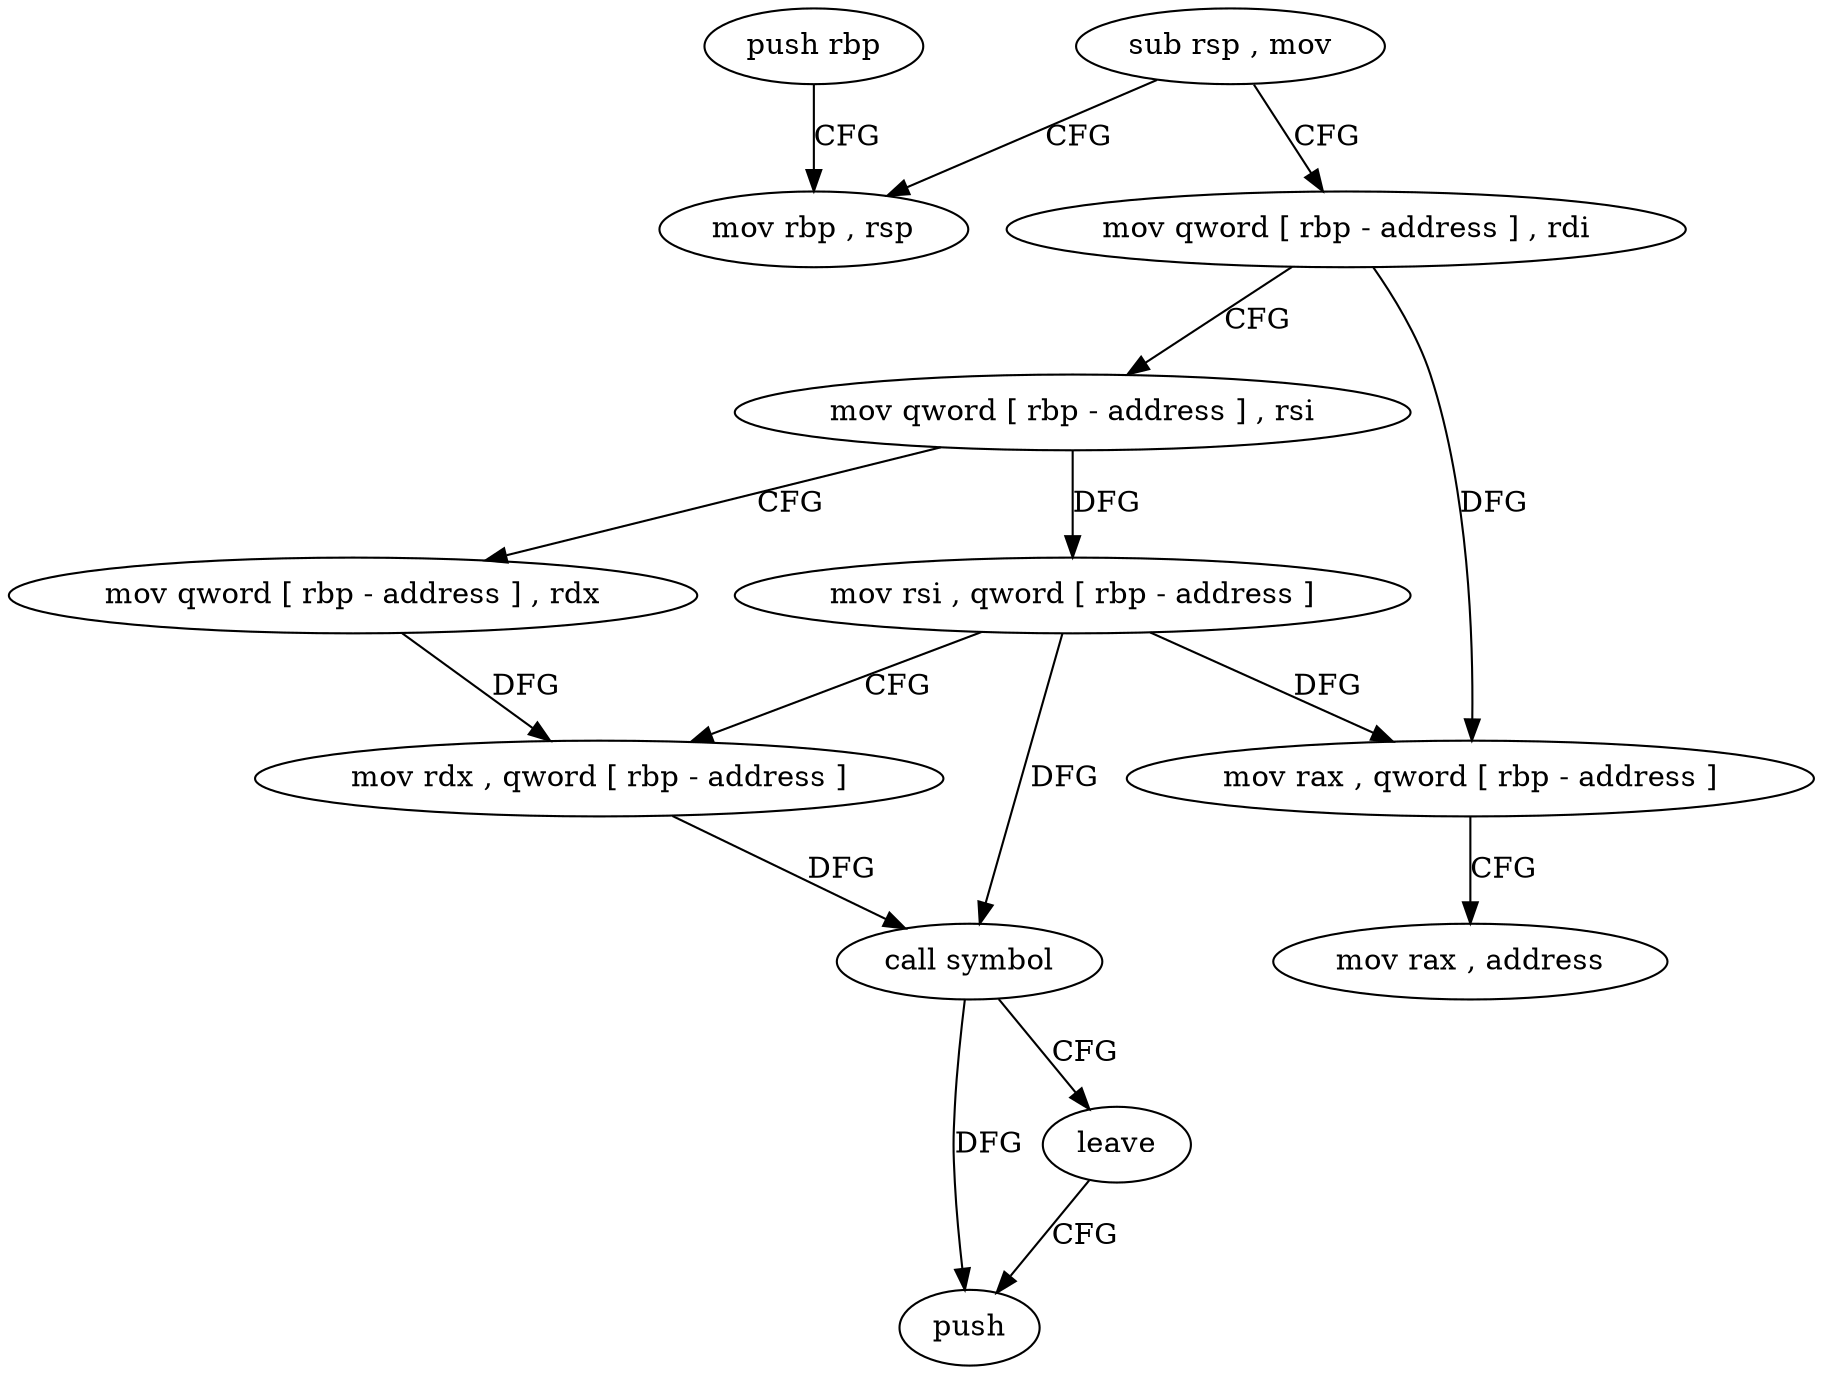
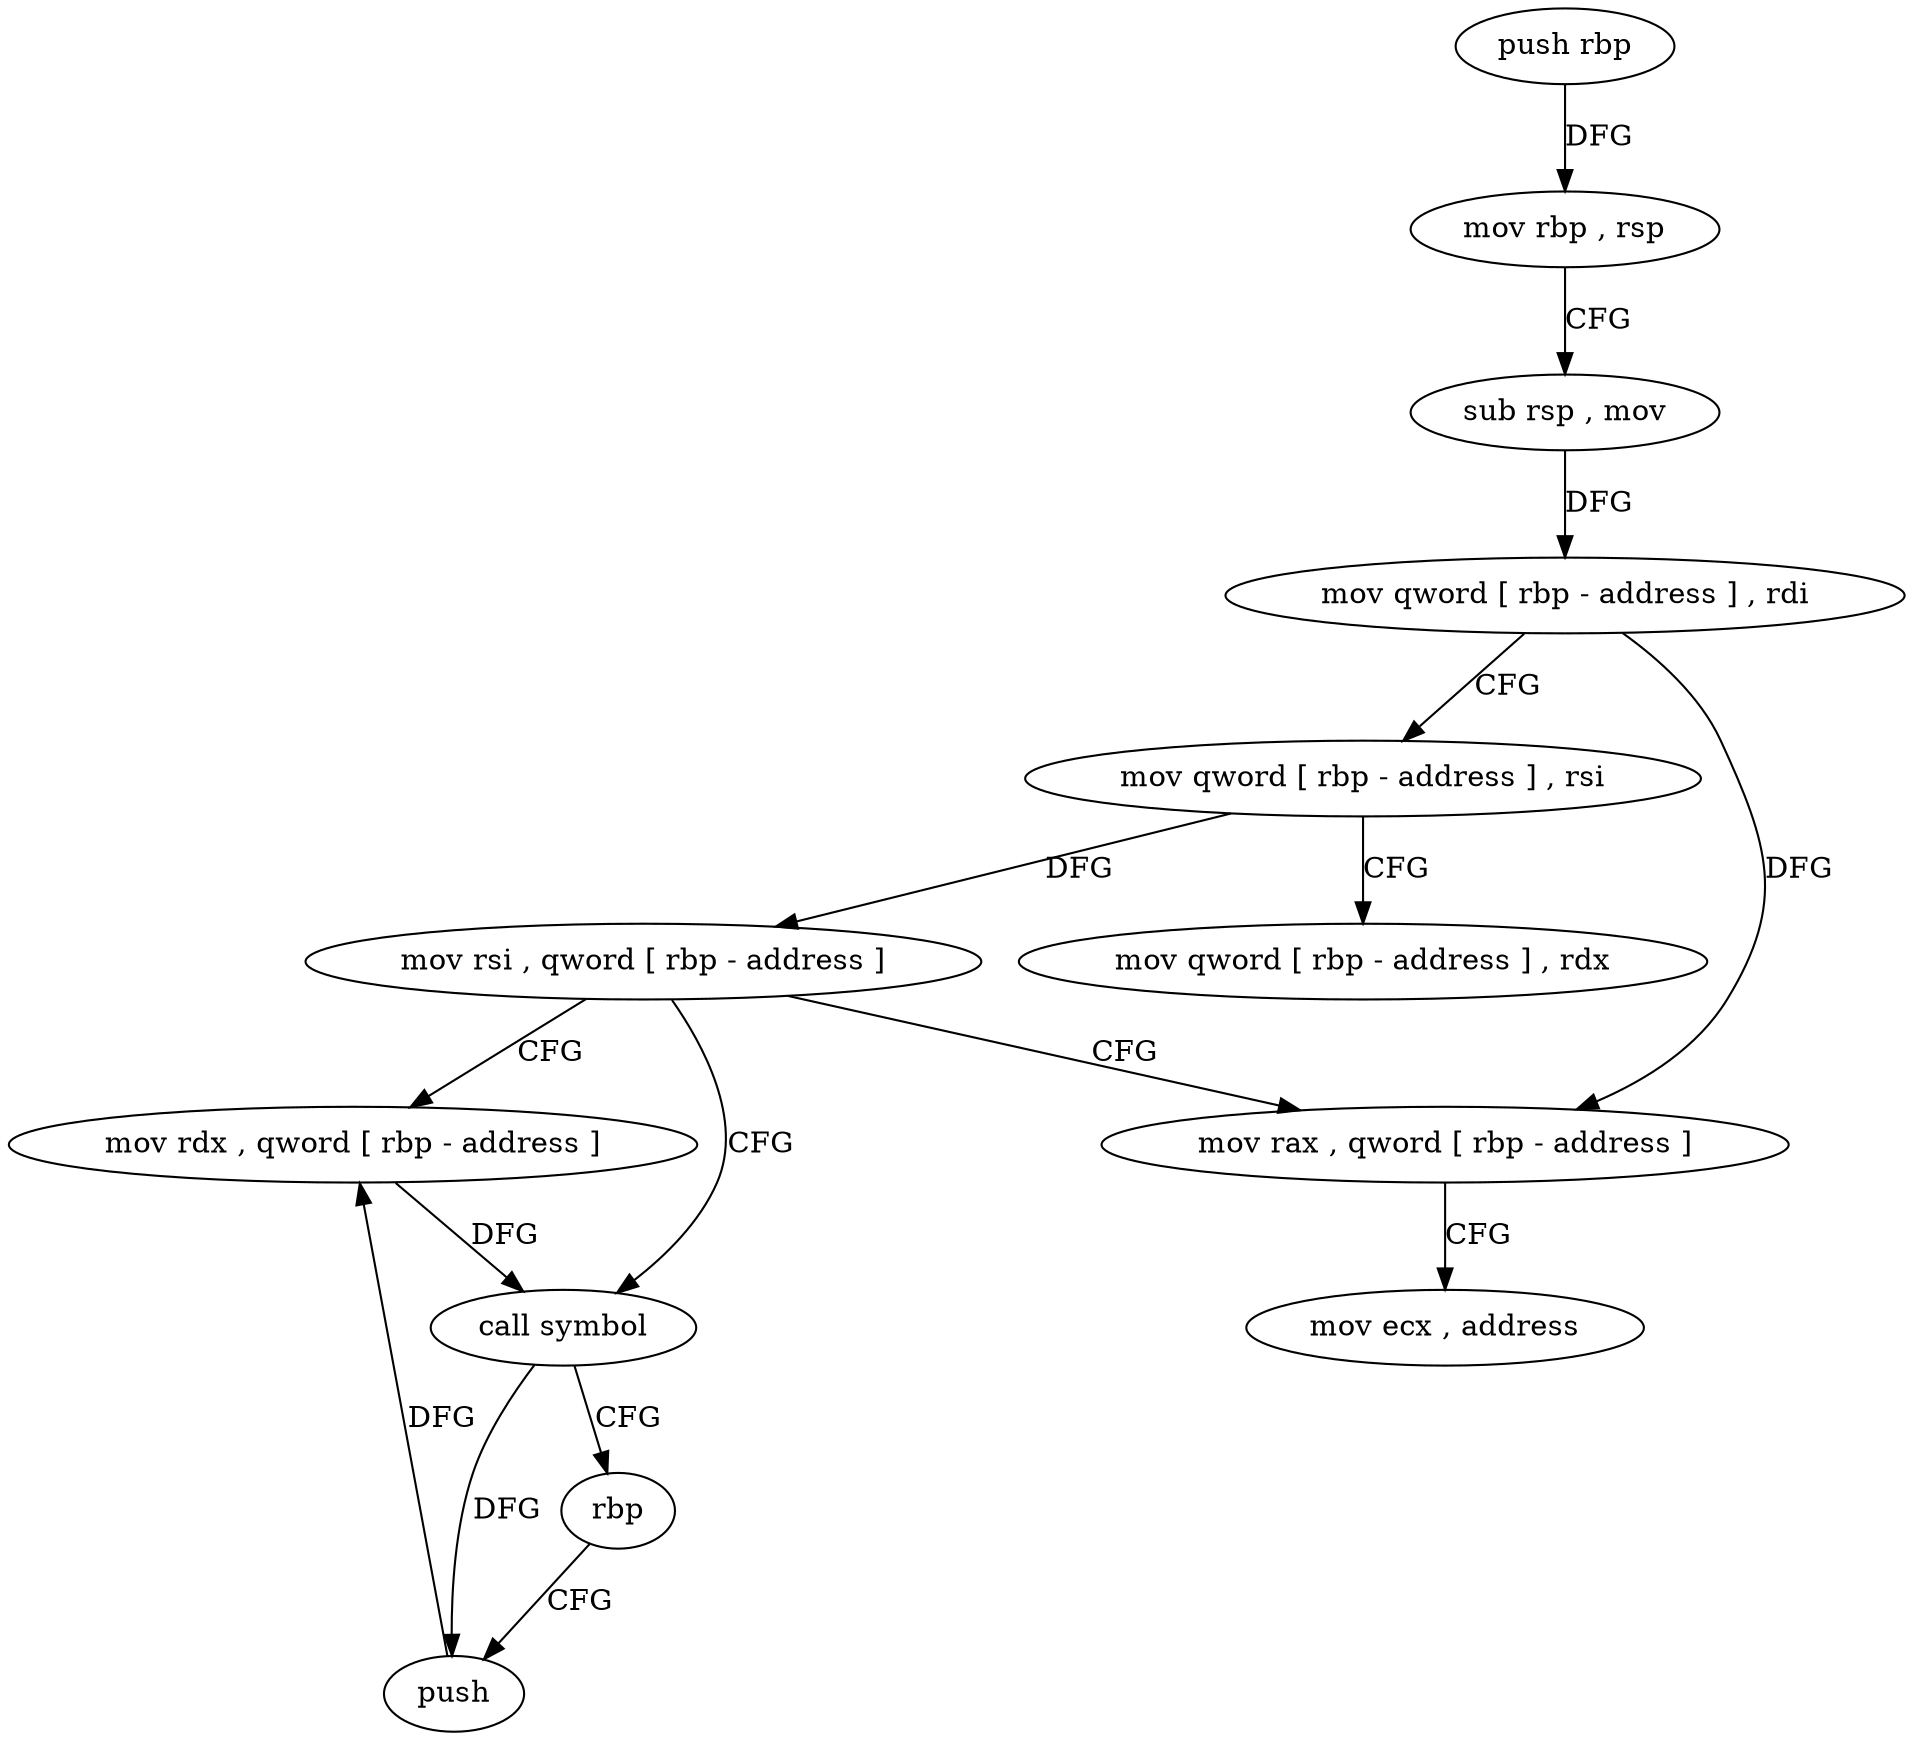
edge "sub rsp , mov" -> "mov rbp , rsp": reversed
edge "push rbp" -> "mov rbp , rsp": label "CFG" -> "DFG"
edge "sub rsp , mov" -> "mov qword [ rbp - address ] , rdi": label "CFG" -> "DFG"
edge "mov qword [ rbp - address ] , rdx" -> "mov rdx , qword [ rbp - address ]": now "push" -> "mov rdx , qword [ rbp - address ]"
edge "mov rsi , qword [ rbp - address ]" -> "mov rax , qword [ rbp - address ]": label "DFG" -> "CFG"
edge "mov rsi , qword [ rbp - address ]" -> "call symbol": label "DFG" -> "CFG"
node "mov rax , address": label "mov rax , address" -> "mov ecx , address"
node "leave": label "leave" -> "rbp"
